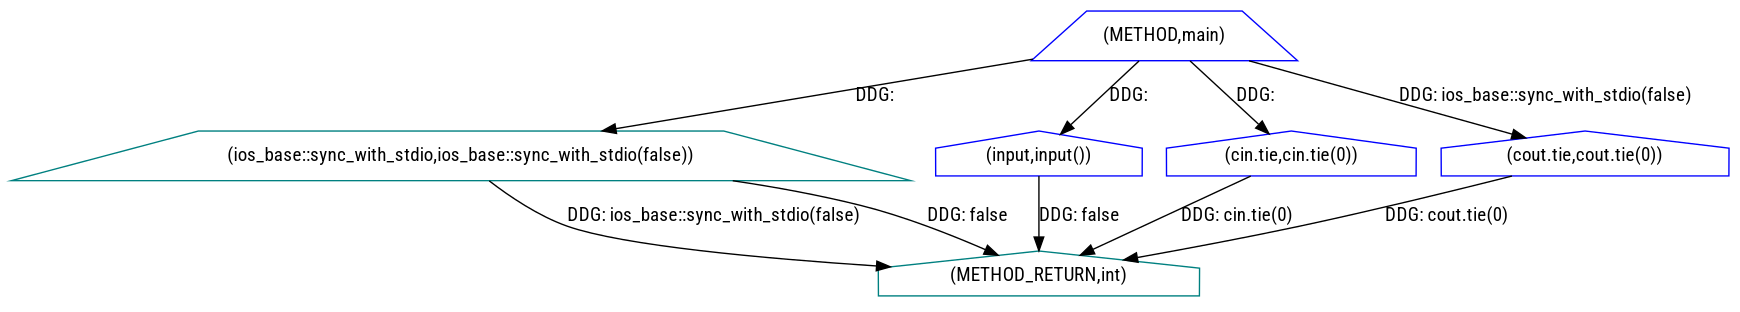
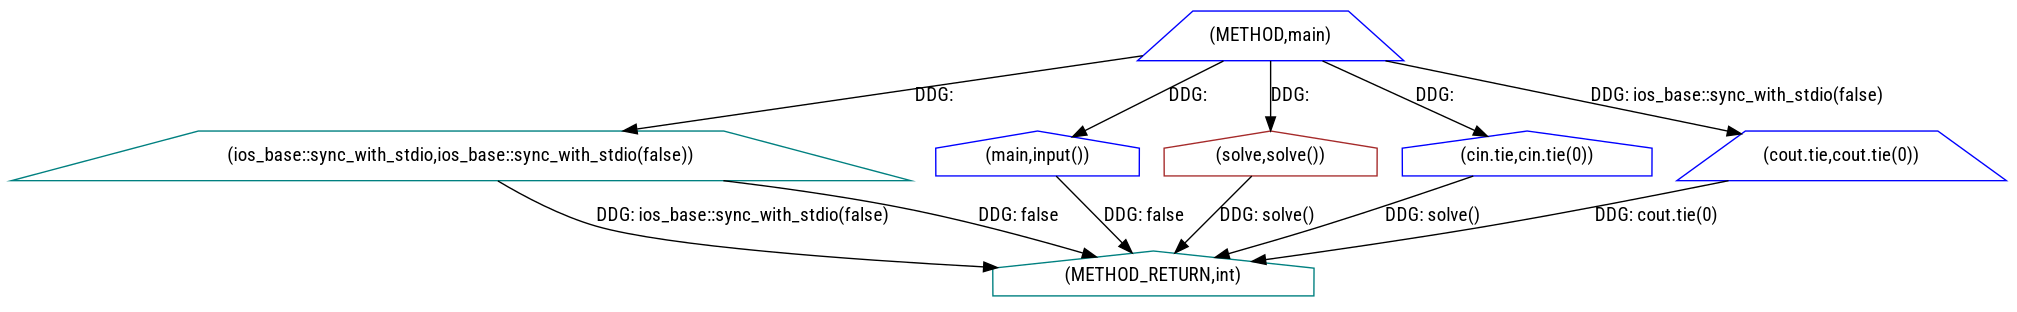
node "(input,input())": label "(input,input())" -> "(main,input())"
node "(solve,solve())": added
node "(cout.tie,cout.tie(0))": shape house -> trapezium
edge "(cin.tie,cin.tie(0))" -> "(METHOD_RETURN,int)": label "DDG: cin.tie(0)" -> "DDG: solve()"
